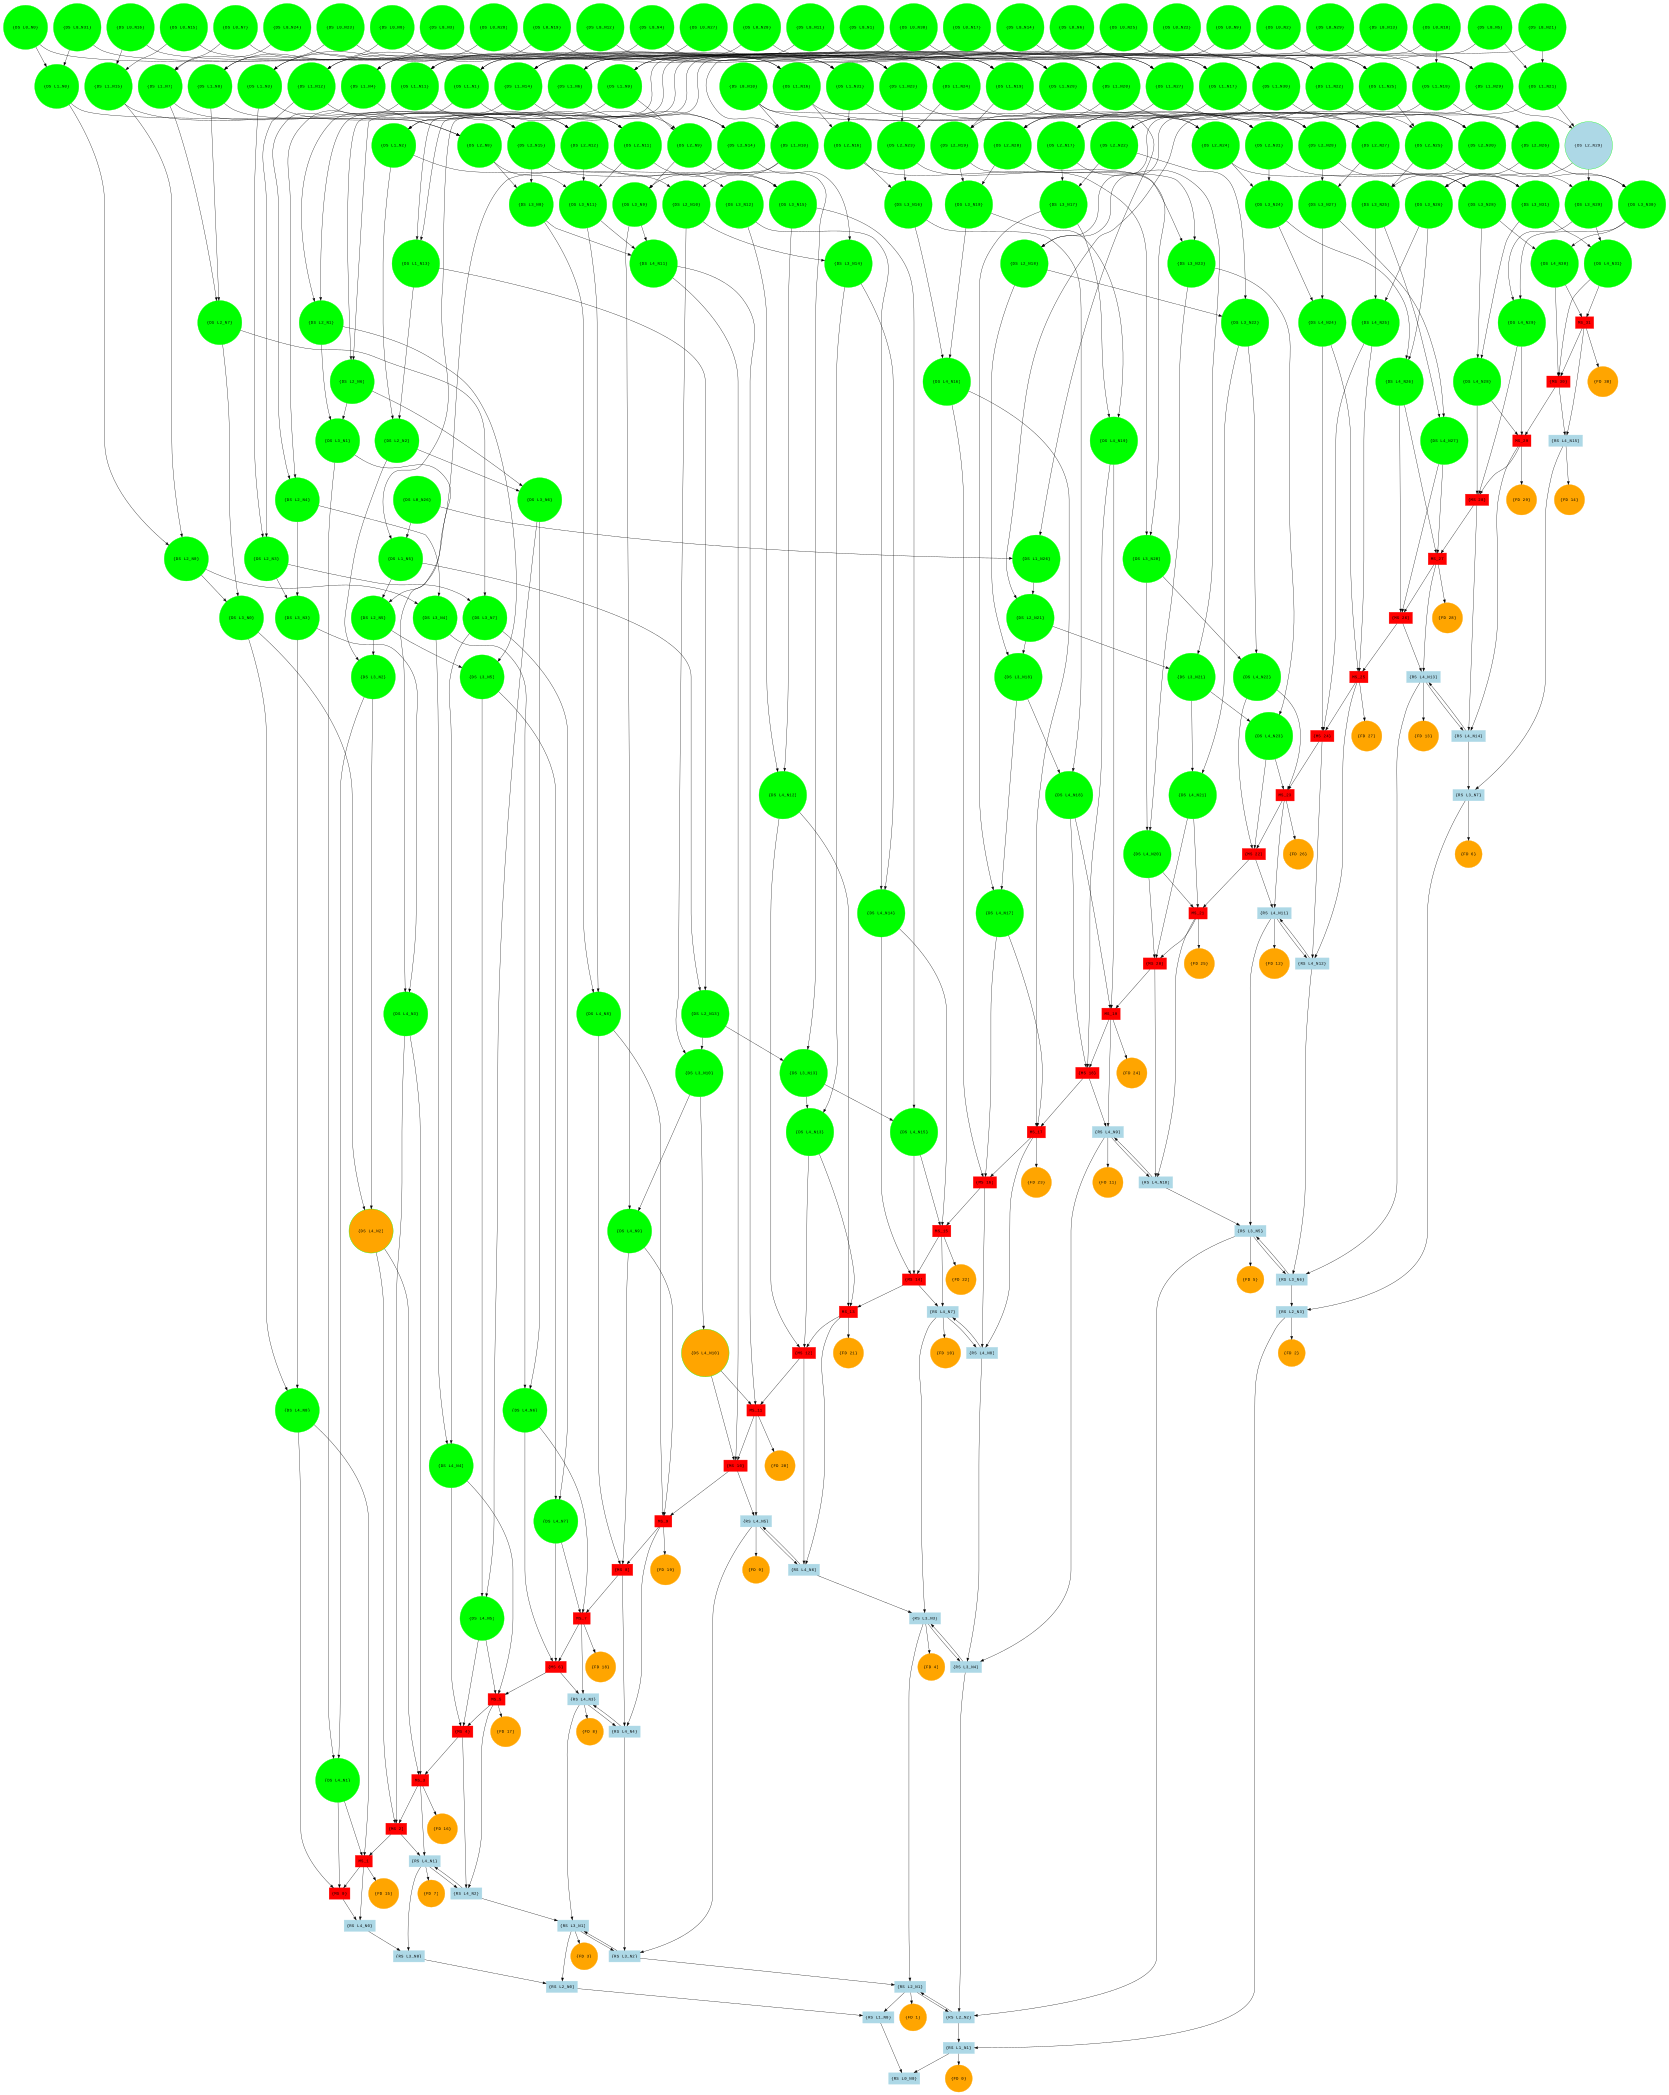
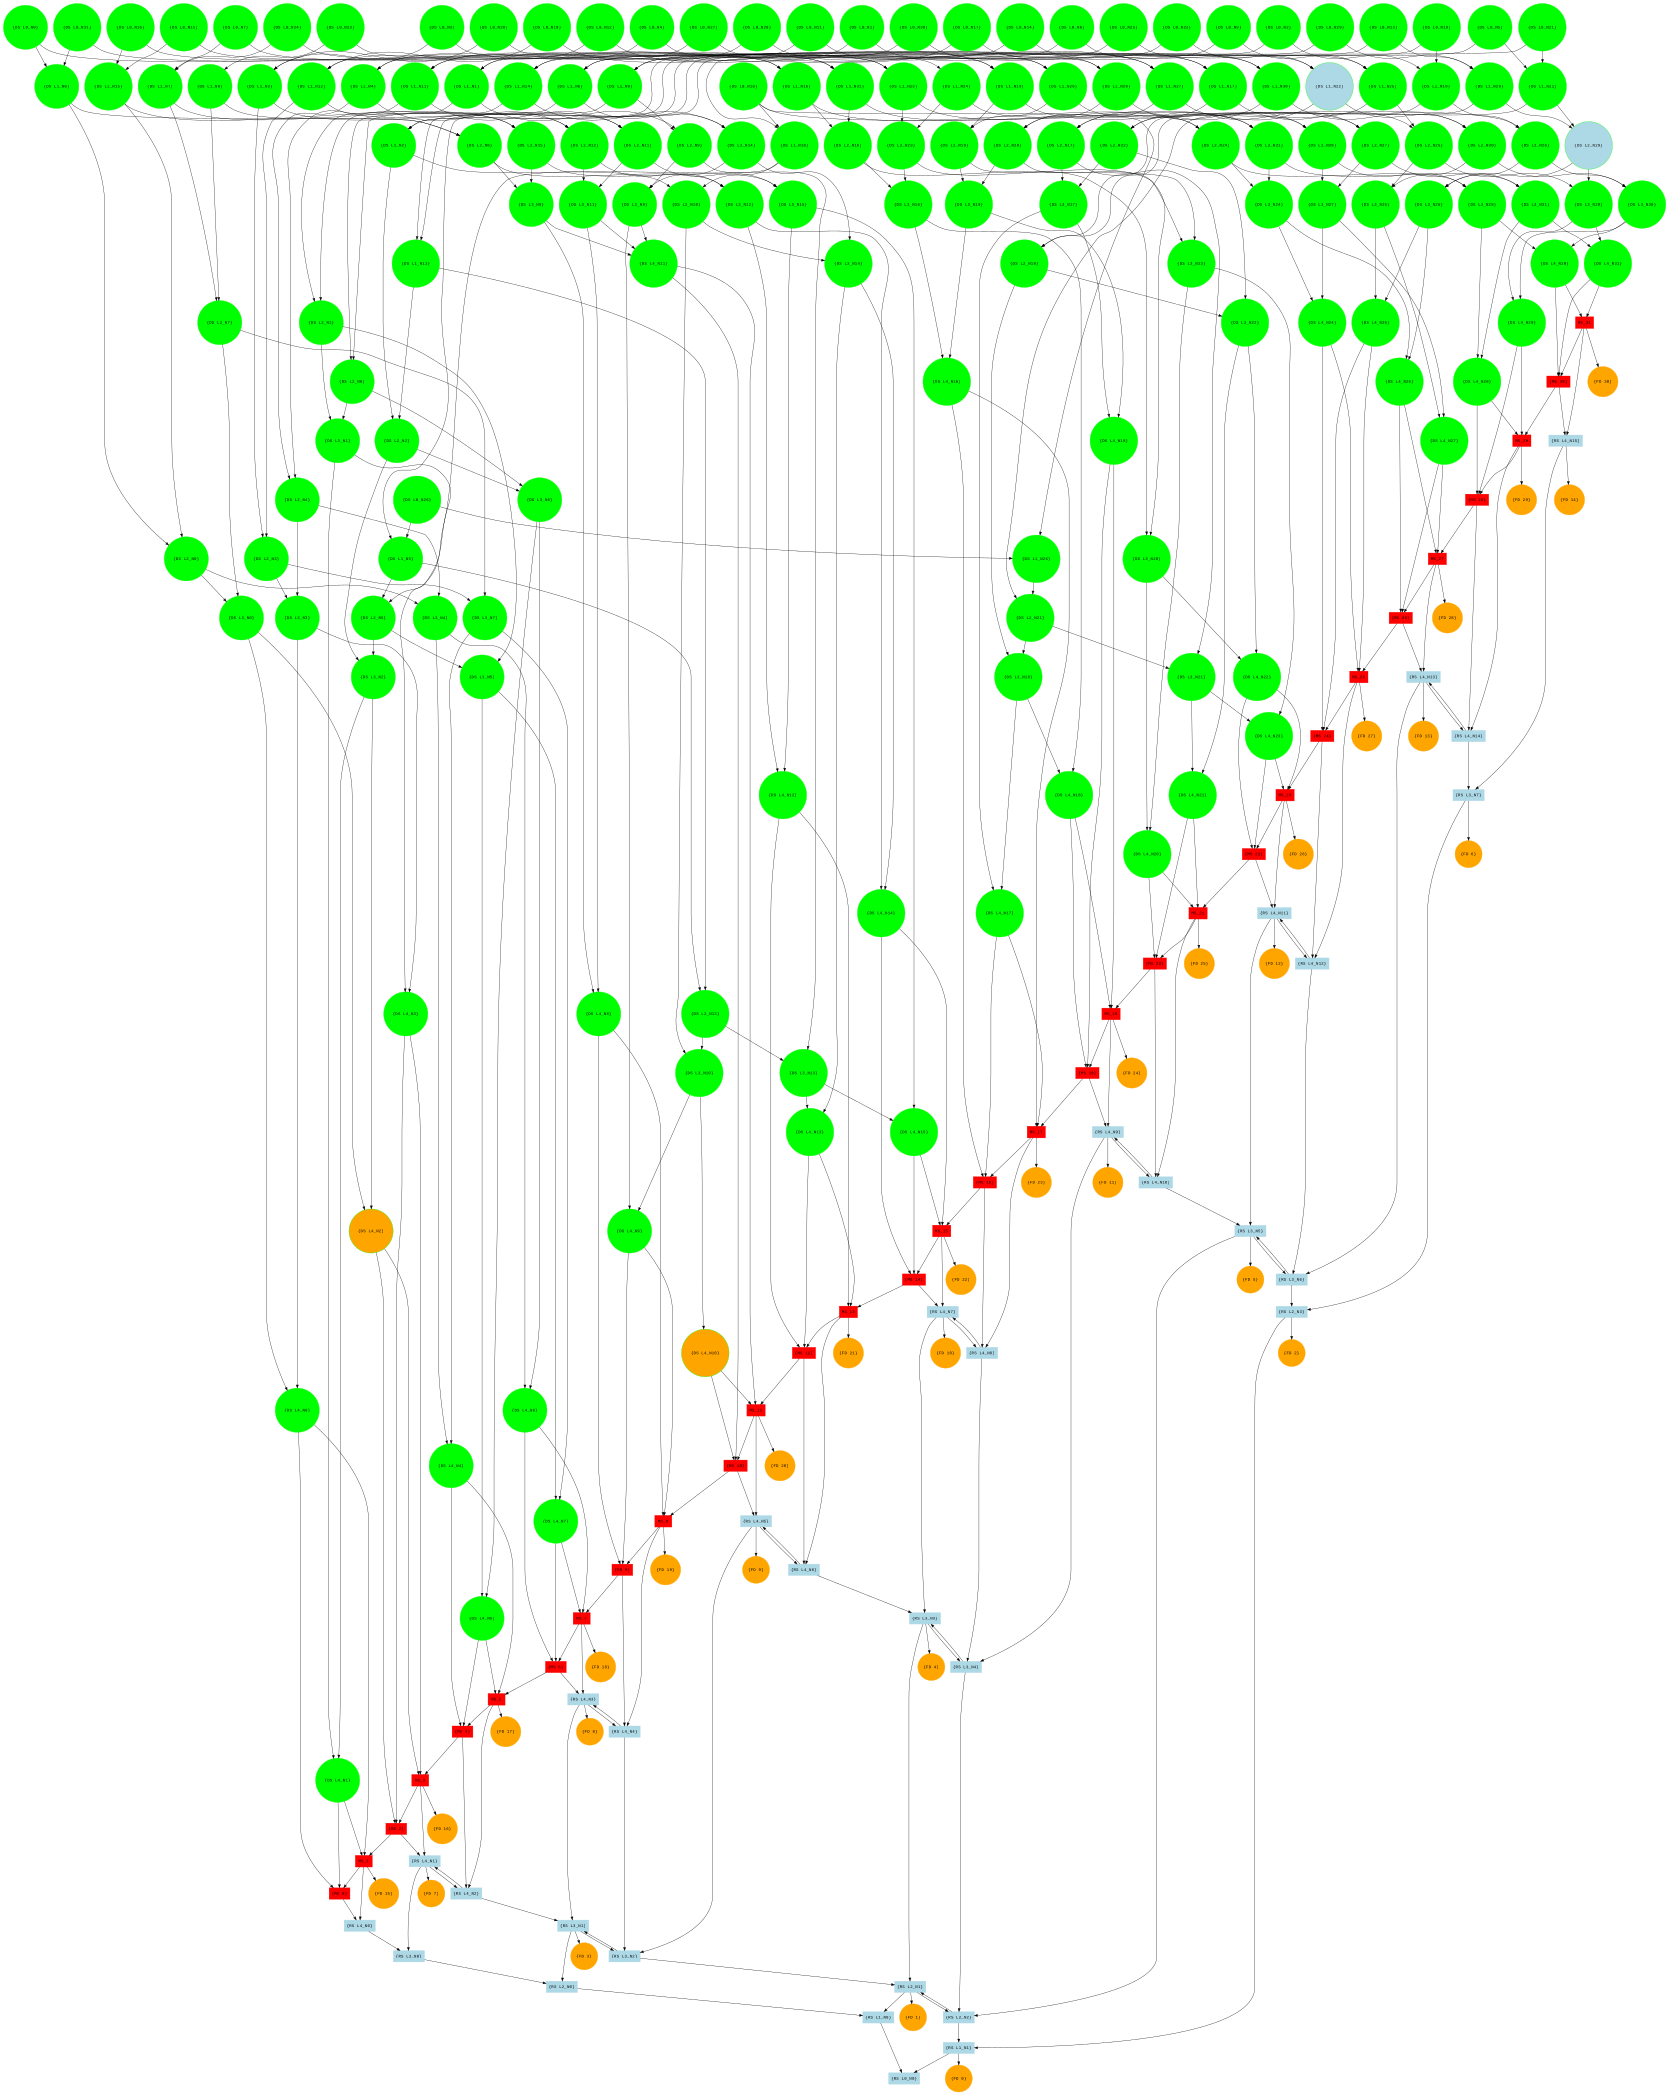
node "{DS L0_N8}": removed
node "{DS L1_N22}": fillcolor green -> lightblue
edge "{DS L2_N8}" -> "{DS L3_N11}": now "{DS L2_N8}" -> "{DS L3_N12}"
